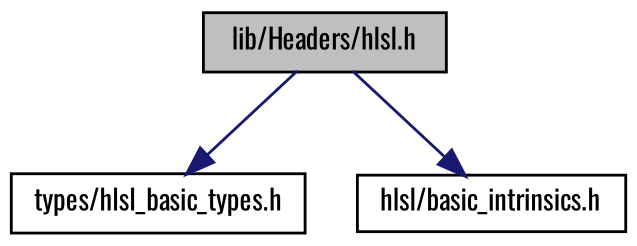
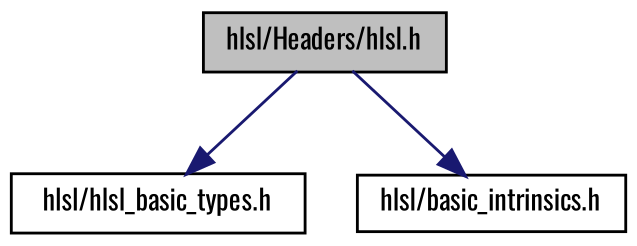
node "lib/Headers/hlsl.h": label "lib/Headers/hlsl.h" -> "hlsl/Headers/hlsl.h"
node "types/hlsl_basic_types.h": label "types/hlsl_basic_types.h" -> "hlsl/hlsl_basic_types.h"
